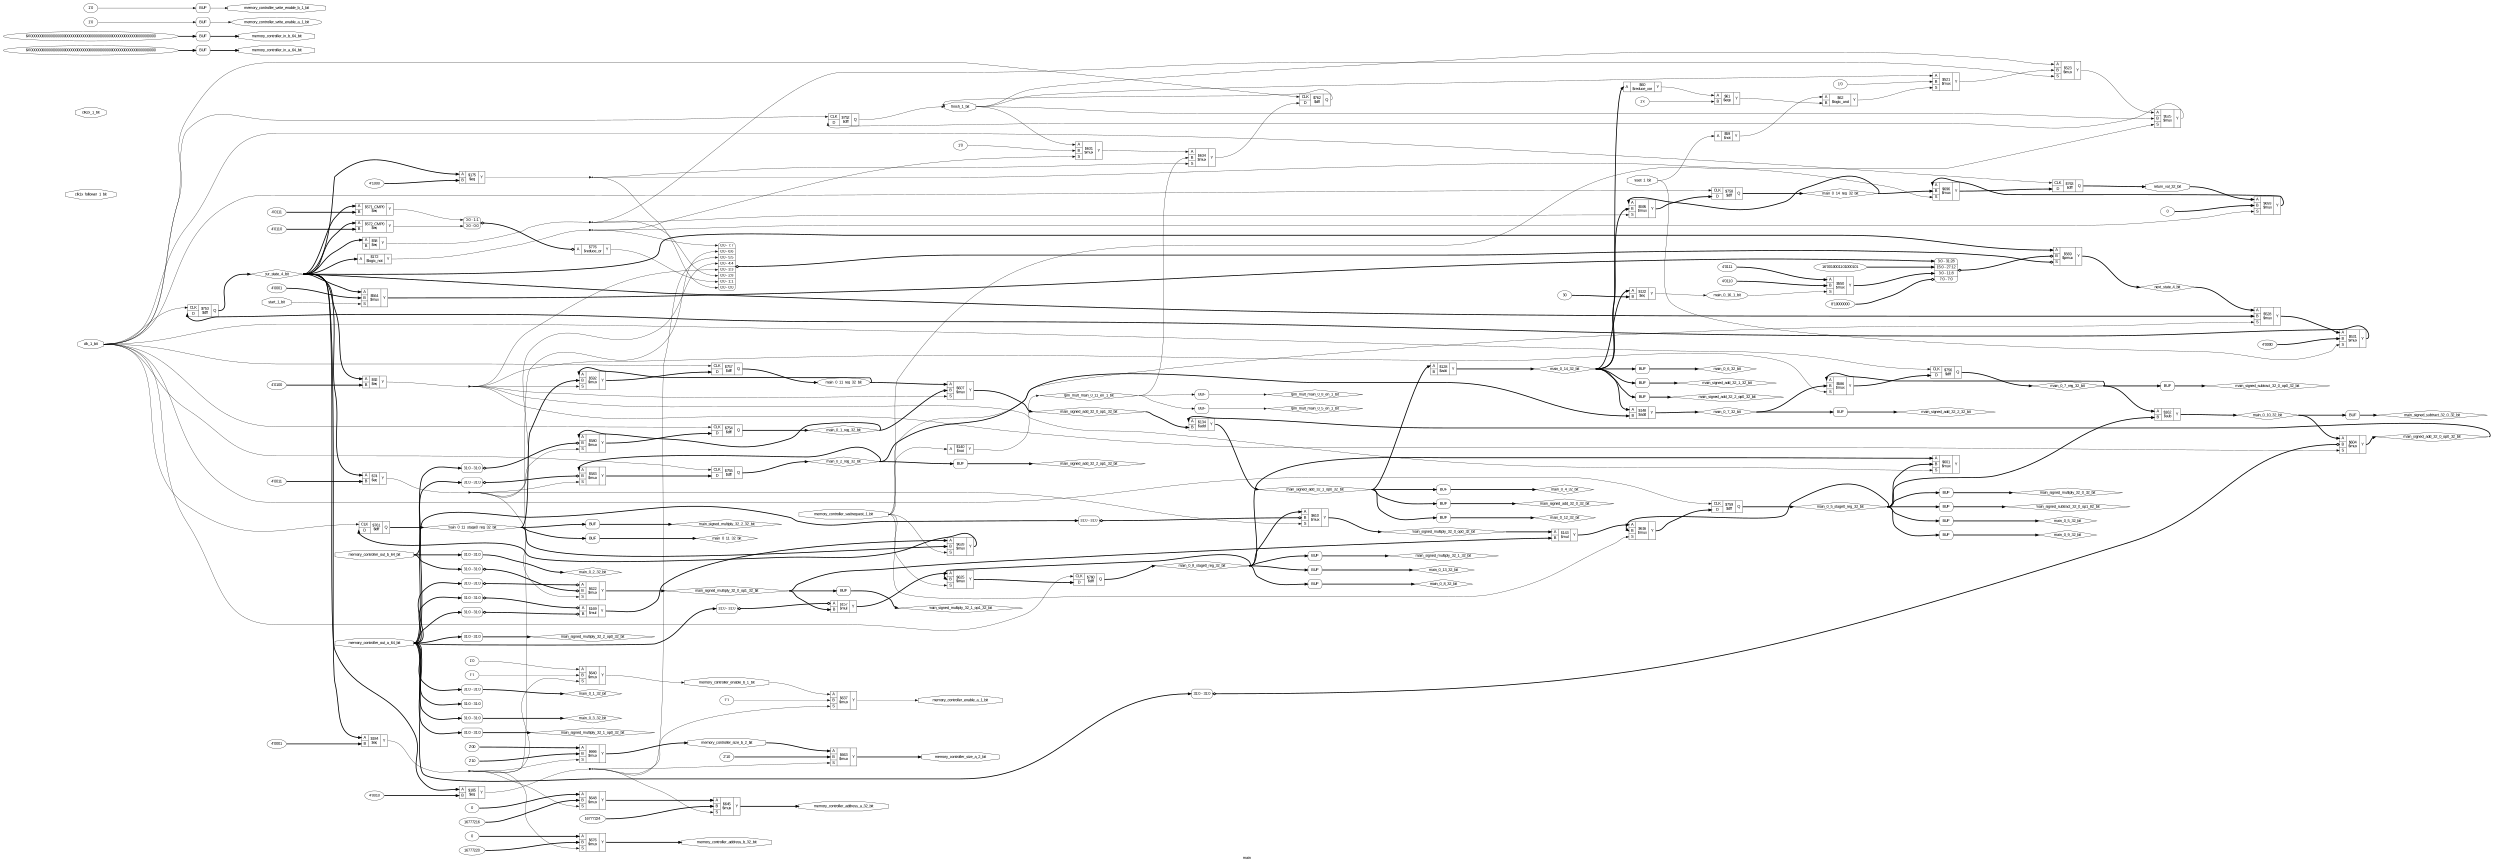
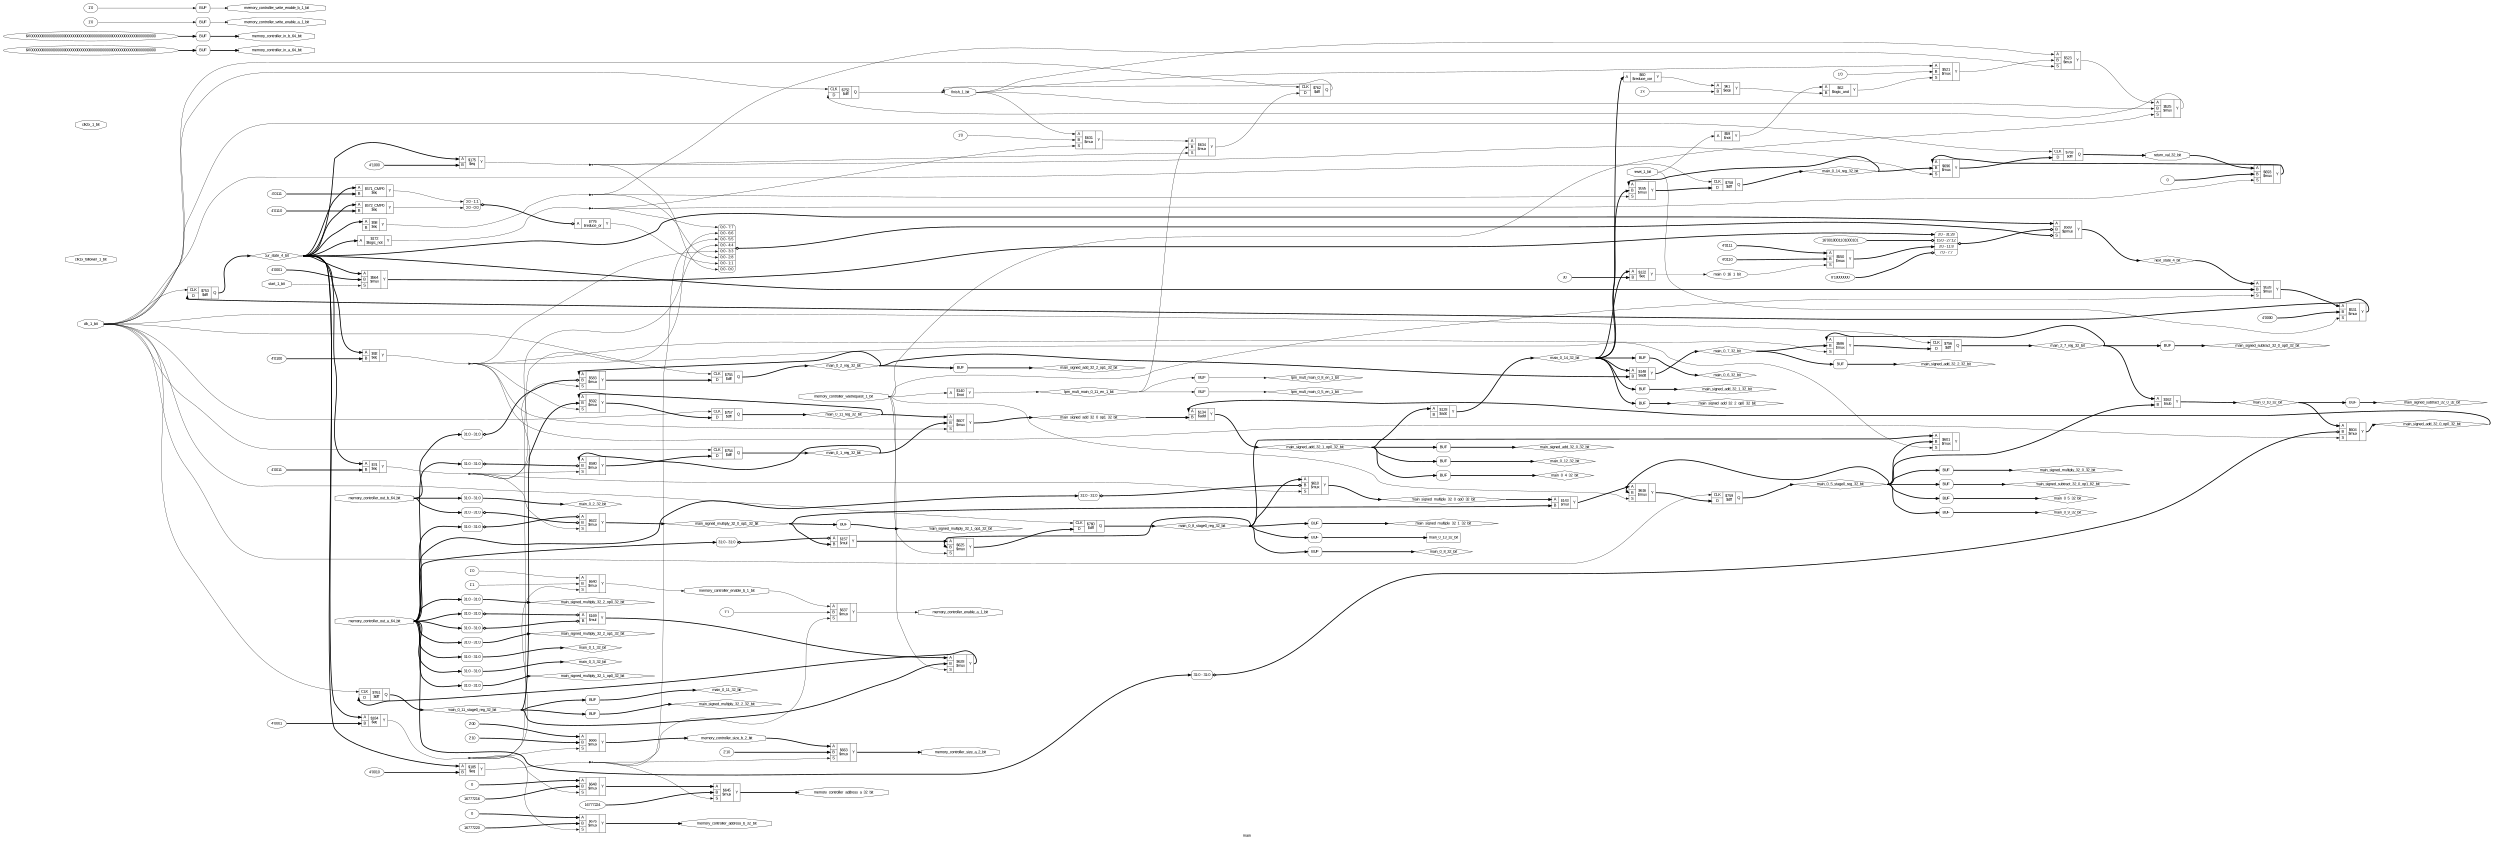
node "memory_controller_write_enable_a_1_bit": shape ellipse -> octagon
edge "16'0010001101000101" -> "3:0 - 31:28": arrowhead normal -> odiamond
node "3:0 - 31:28": text "7:0 - 7:0" -> "7:0 - 7:7"
node "main_0_11_reg_32_bit": shape ellipse -> diamond
node "main_0_7_reg_32_bit": label "main_0_7_reg_32_bit" -> "main_2_7_reg_32_bit"
node "main_0_13_32_bit": shape diamond -> box
node "main_signed_multiply_32_2_op1_32_bit": added
